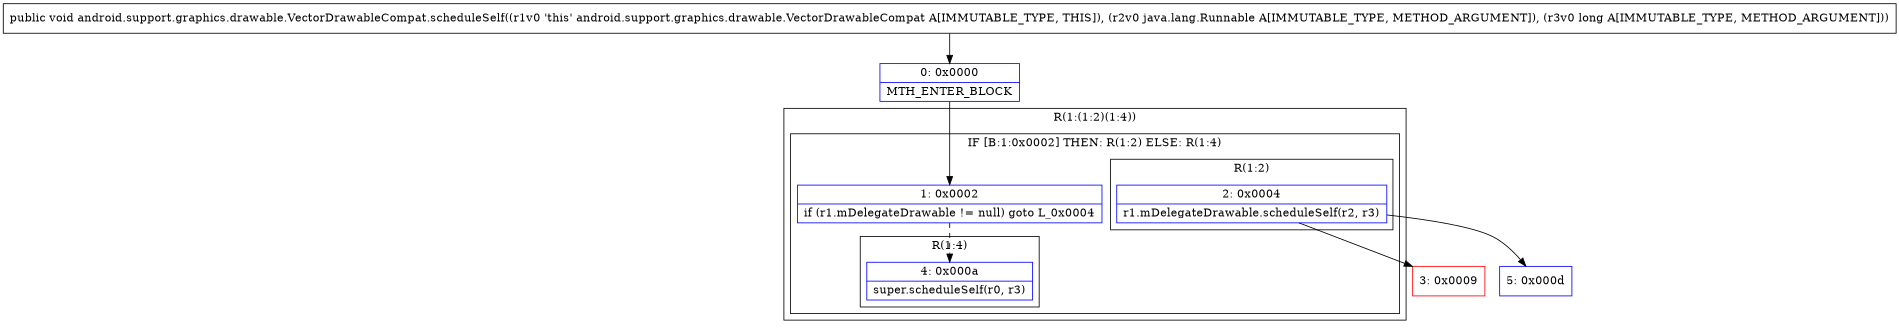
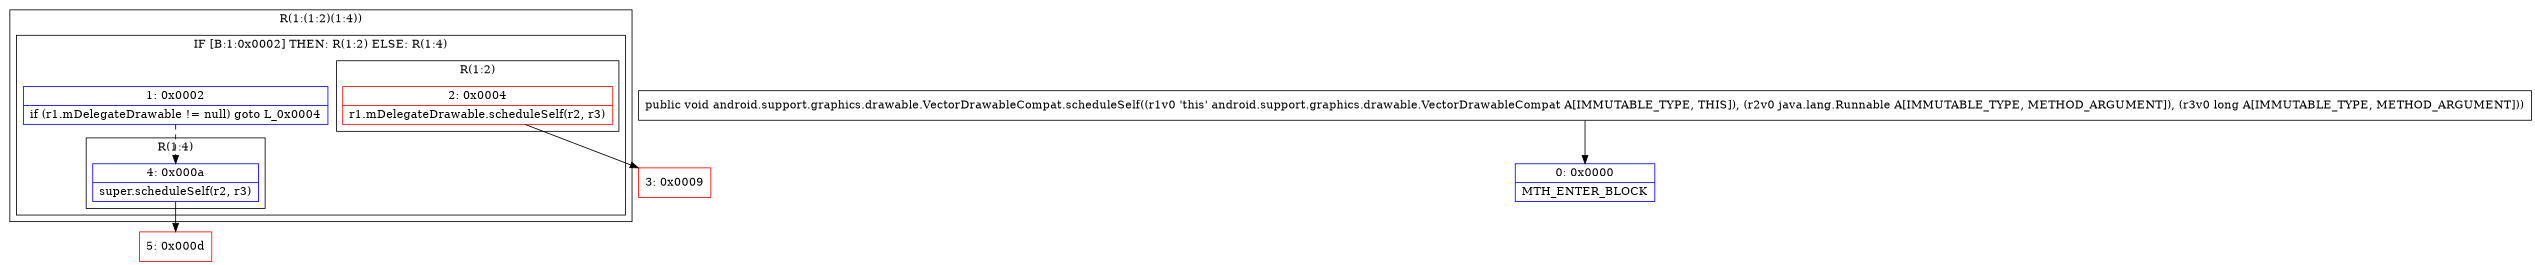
edge "0: 0x0000" -> "1: 0x0002": removed
node "2: 0x0004": color blue -> red
edge "2: 0x0004" -> "5: 0x000d": now "4: 0x000a" -> "5: 0x000d"
node "5: 0x000d": color blue -> red
node "4: 0x000a": text "super.scheduleSelf(r0, r3)" -> "super.scheduleSelf(r2, r3)"
